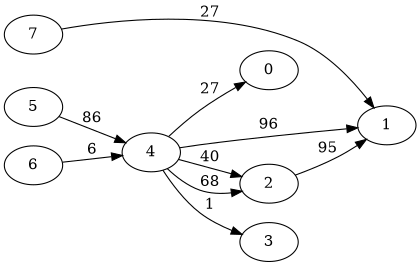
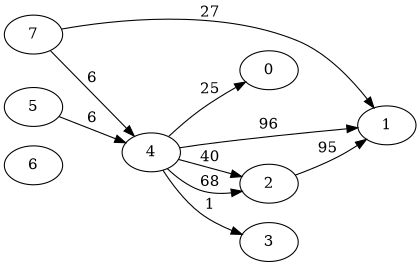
edge "4" -> "0": label "27" -> "25"
edge "5" -> "4": label "86" -> "6"
edge "6" -> "4": now "7" -> "4"
